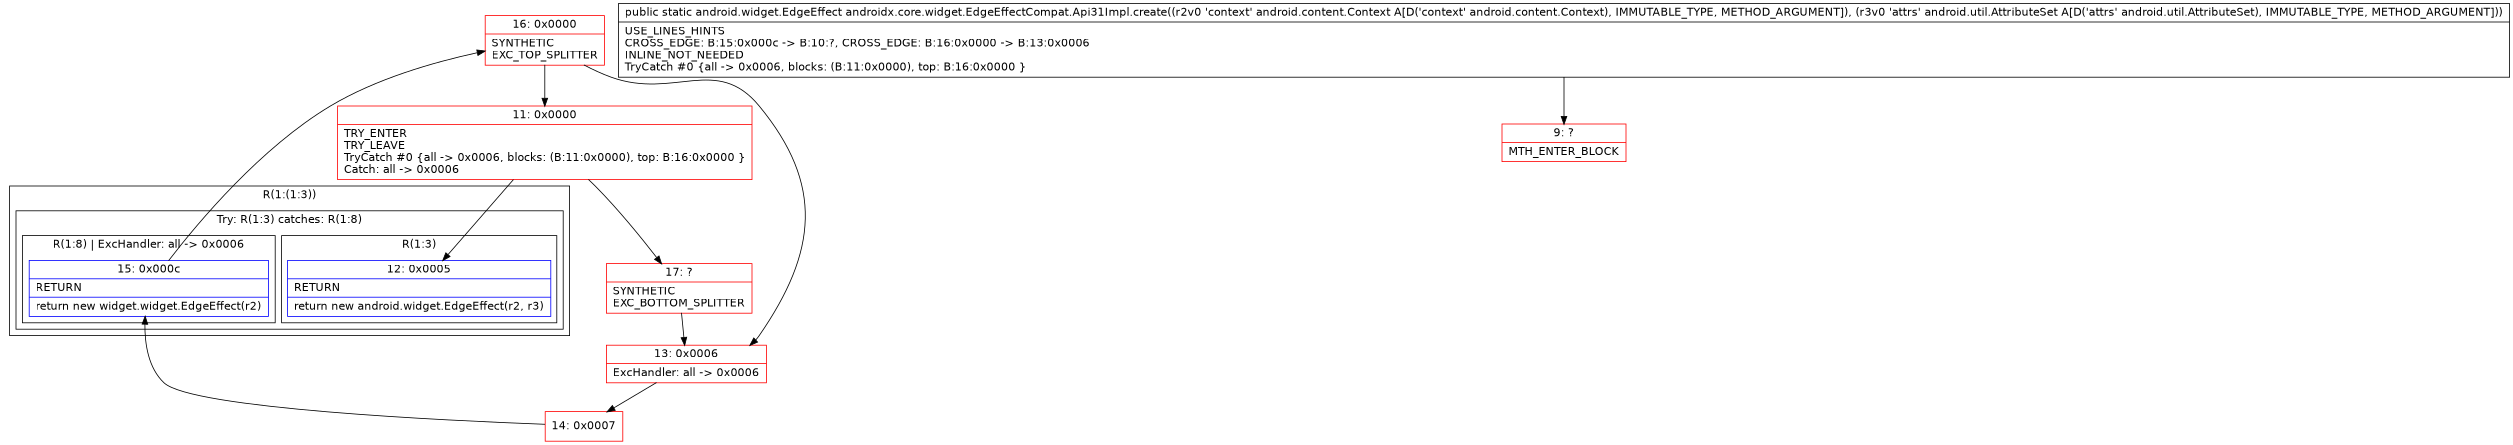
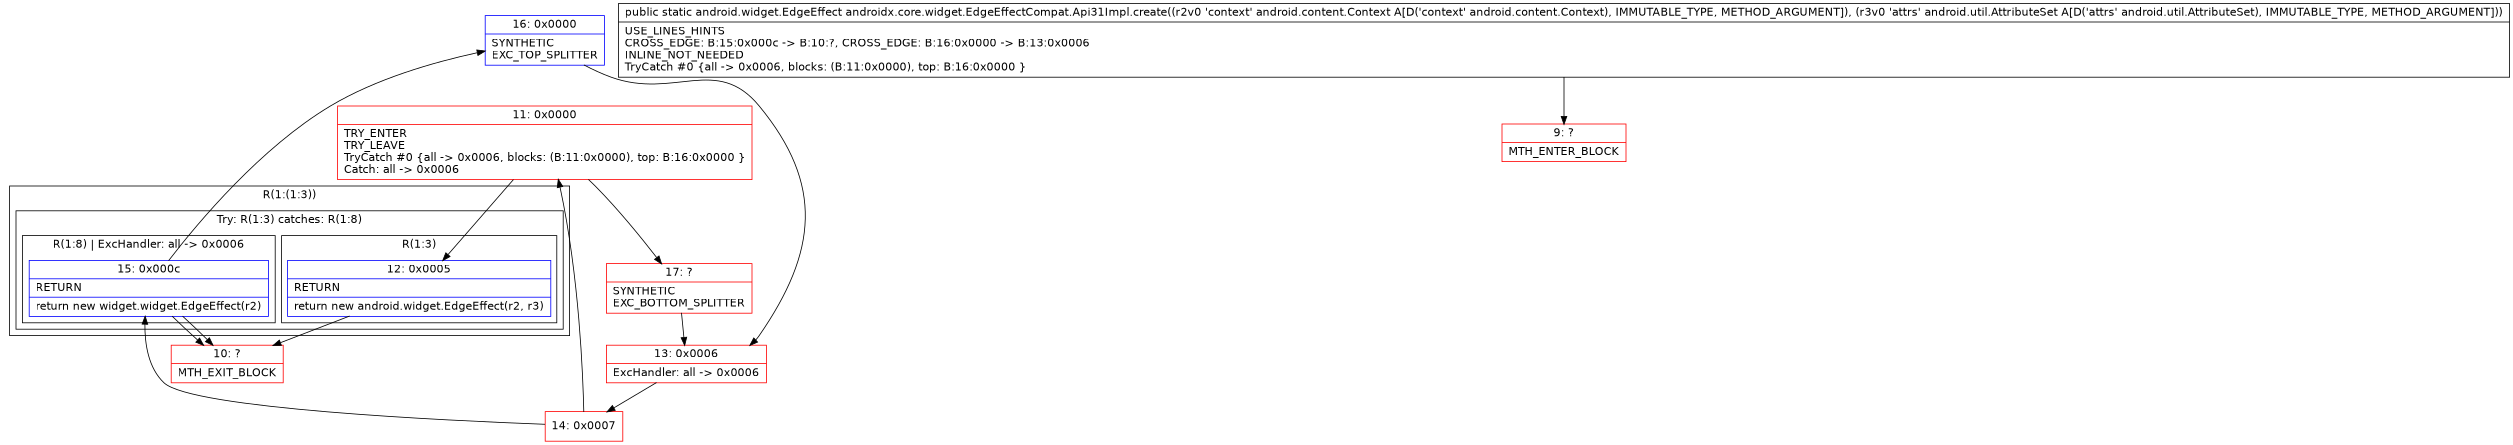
node "16: 0x0000": color red -> blue
edge "16: 0x0000" -> "11: 0x0000": now "14: 0x0007" -> "11: 0x0000"
node "10: ?": added
